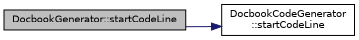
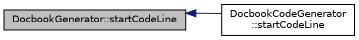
edge "DocbookGenerator::startCodeLine" -> "DocbookCodeGenerator ::startCodeLine": reversed
